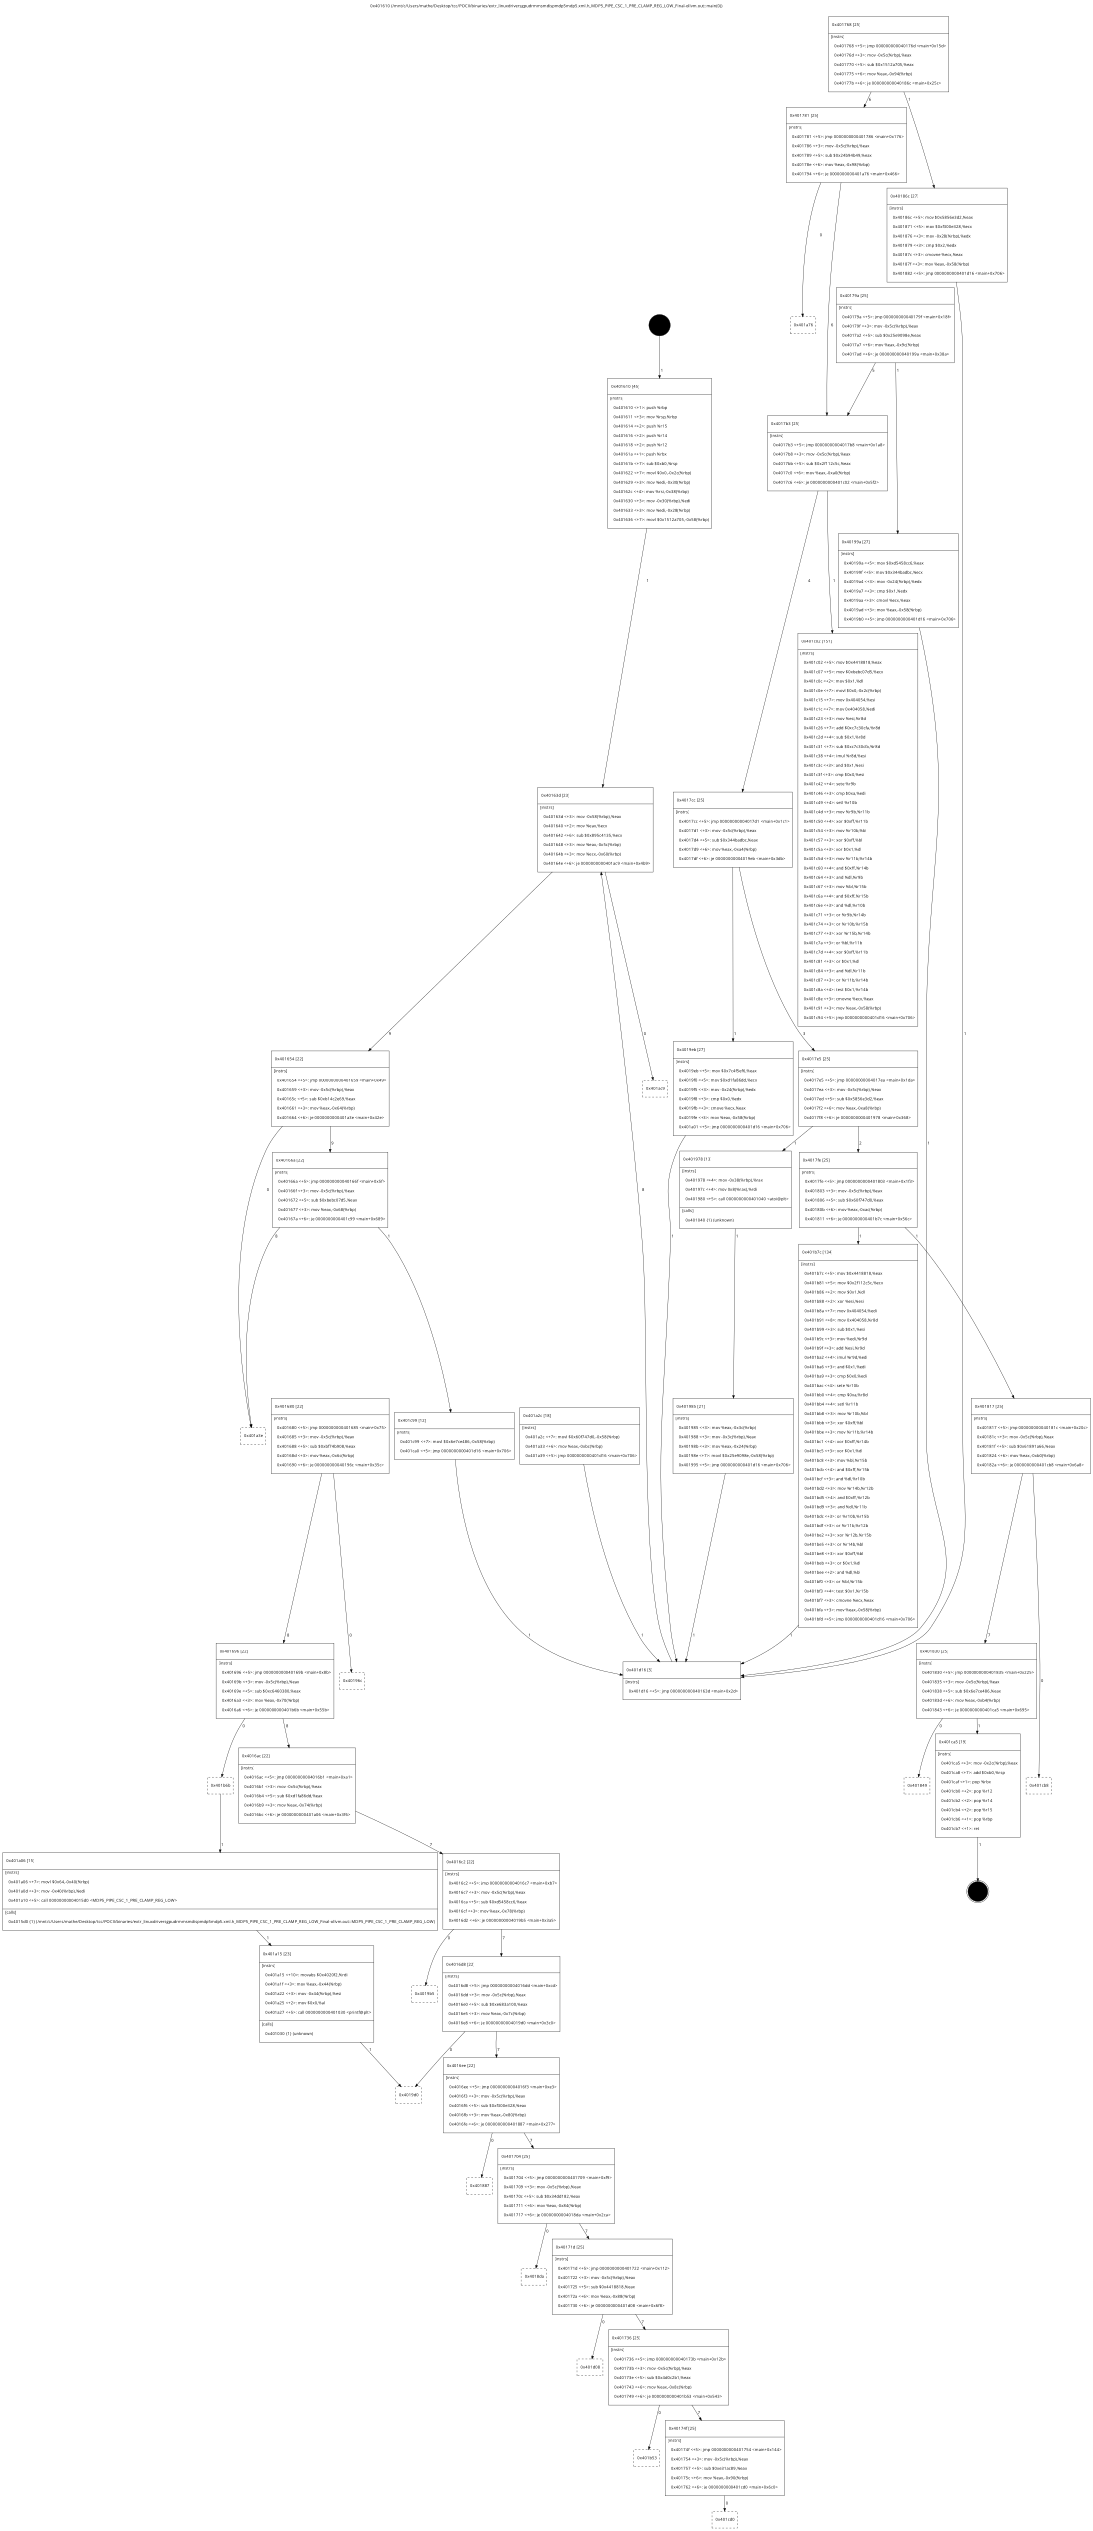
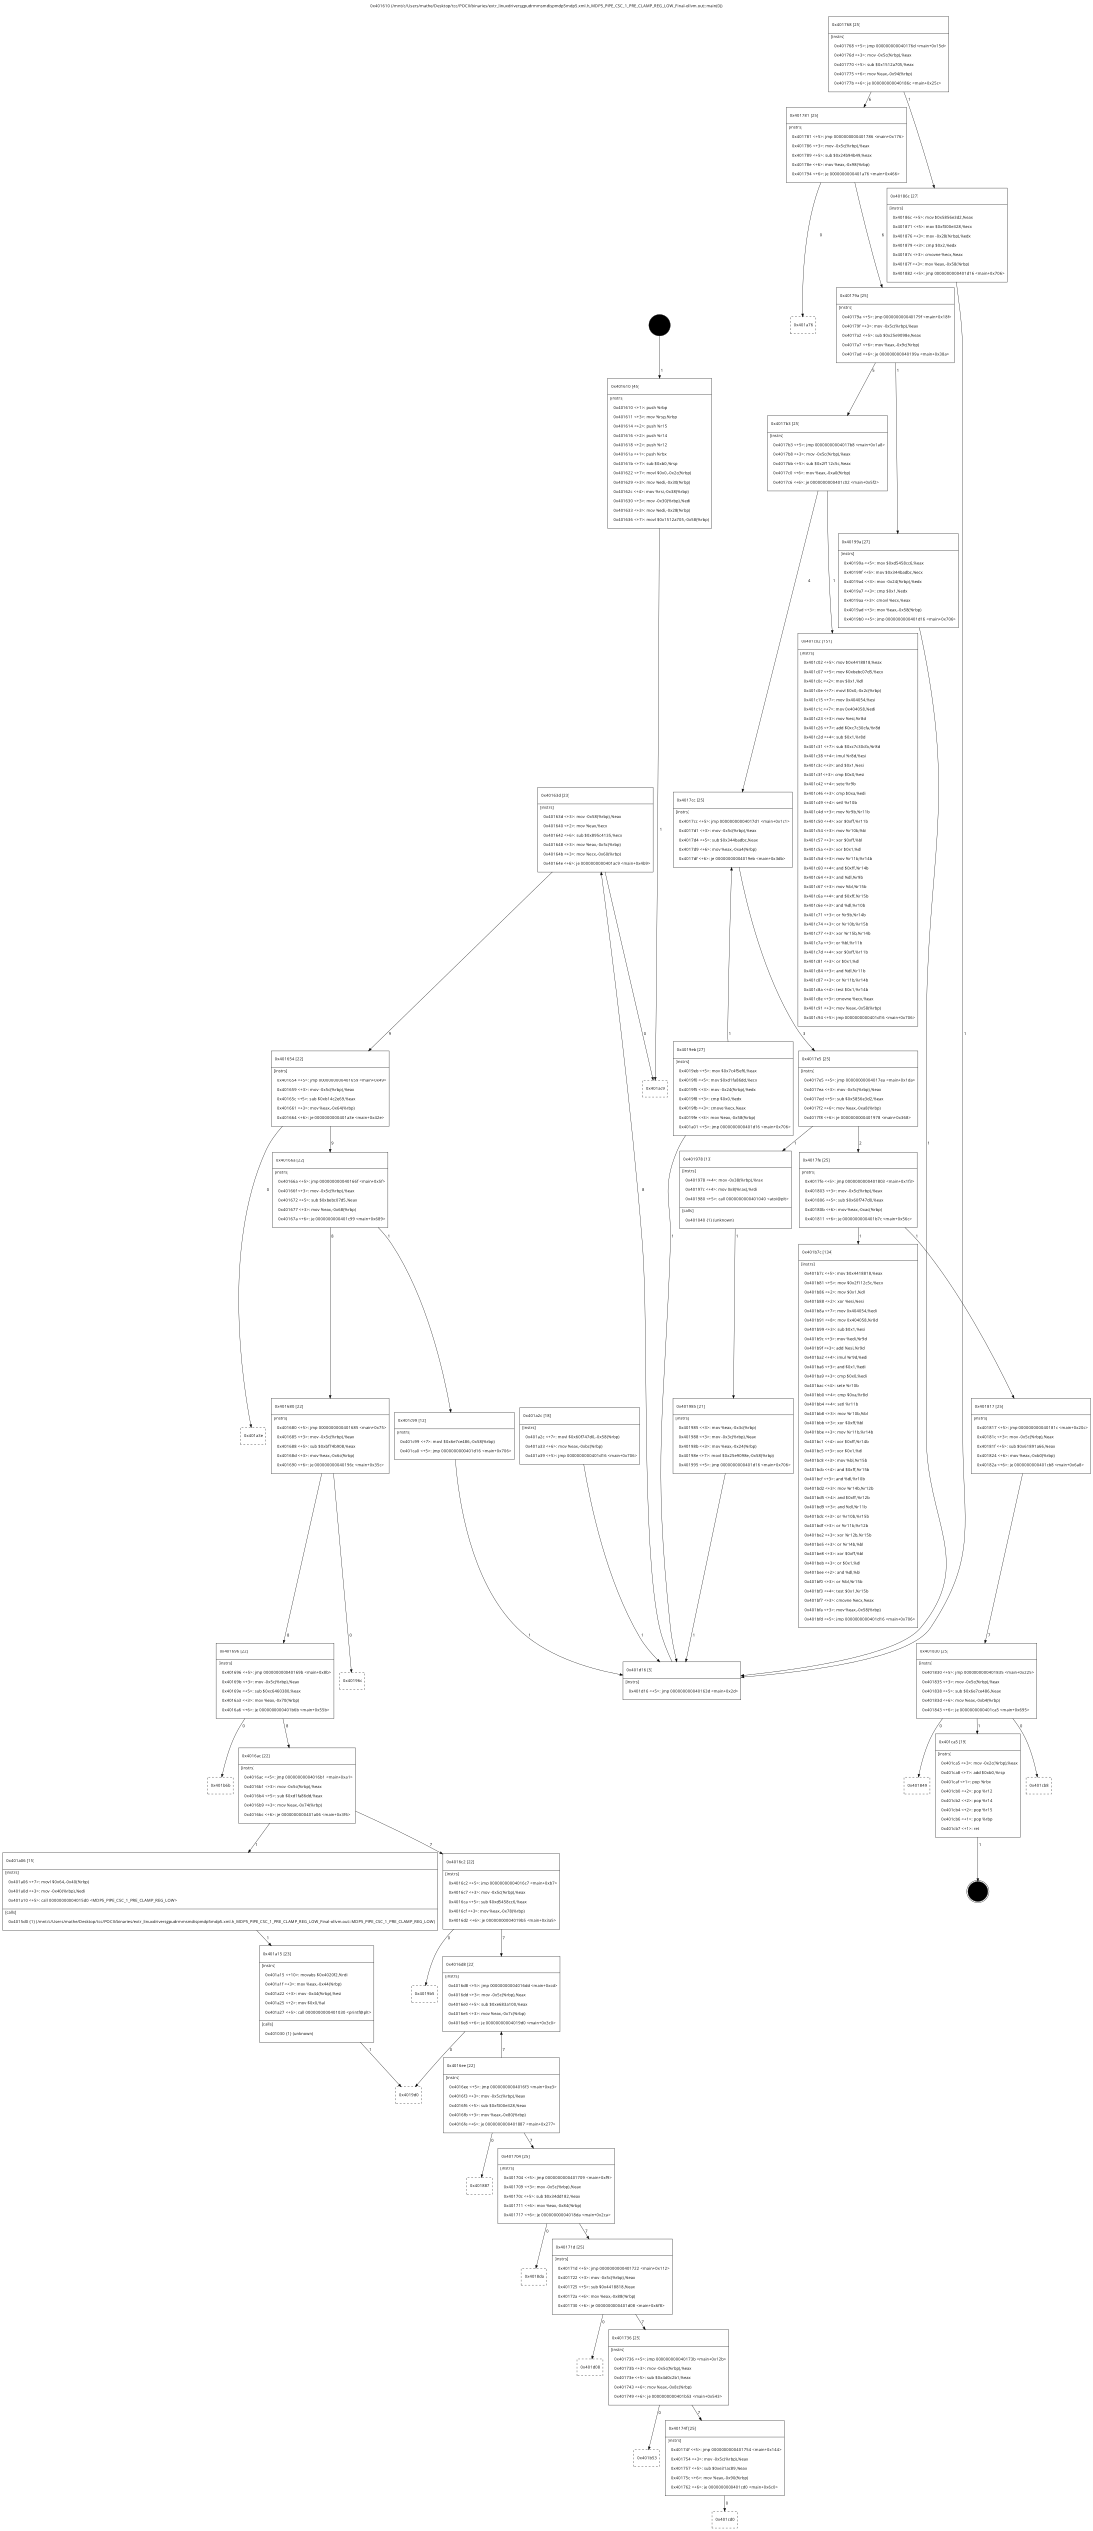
edge "0x401781 [25]" -> "0x4017b3 [25]": now "0x401781 [25]" -> "0x40179a [25]"
edge "0x401610 [45]" -> "0x40163d [23]": now "0x401610 [45]" -> "0x401ac9"
edge "0x4017cc [25]" -> "0x4019eb [27]": reversed
edge "0x40166a [22]" -> "0x401a3e": now "0x40166a [22]" -> "0x401680 [22]"
edge "0x401817 [25]" -> "0x401cb8": now "0x401830 [25]" -> "0x401cb8"
edge "0x401b7c [134]" -> "0x401d16 [5]": removed, label "1"
edge "0x401b6b" -> "0x401a06 [15]": now "0x4016ac [22]" -> "0x401a06 [15]"
edge "0x4016d8 [22]" -> "0x4016ee [22]": reversed
